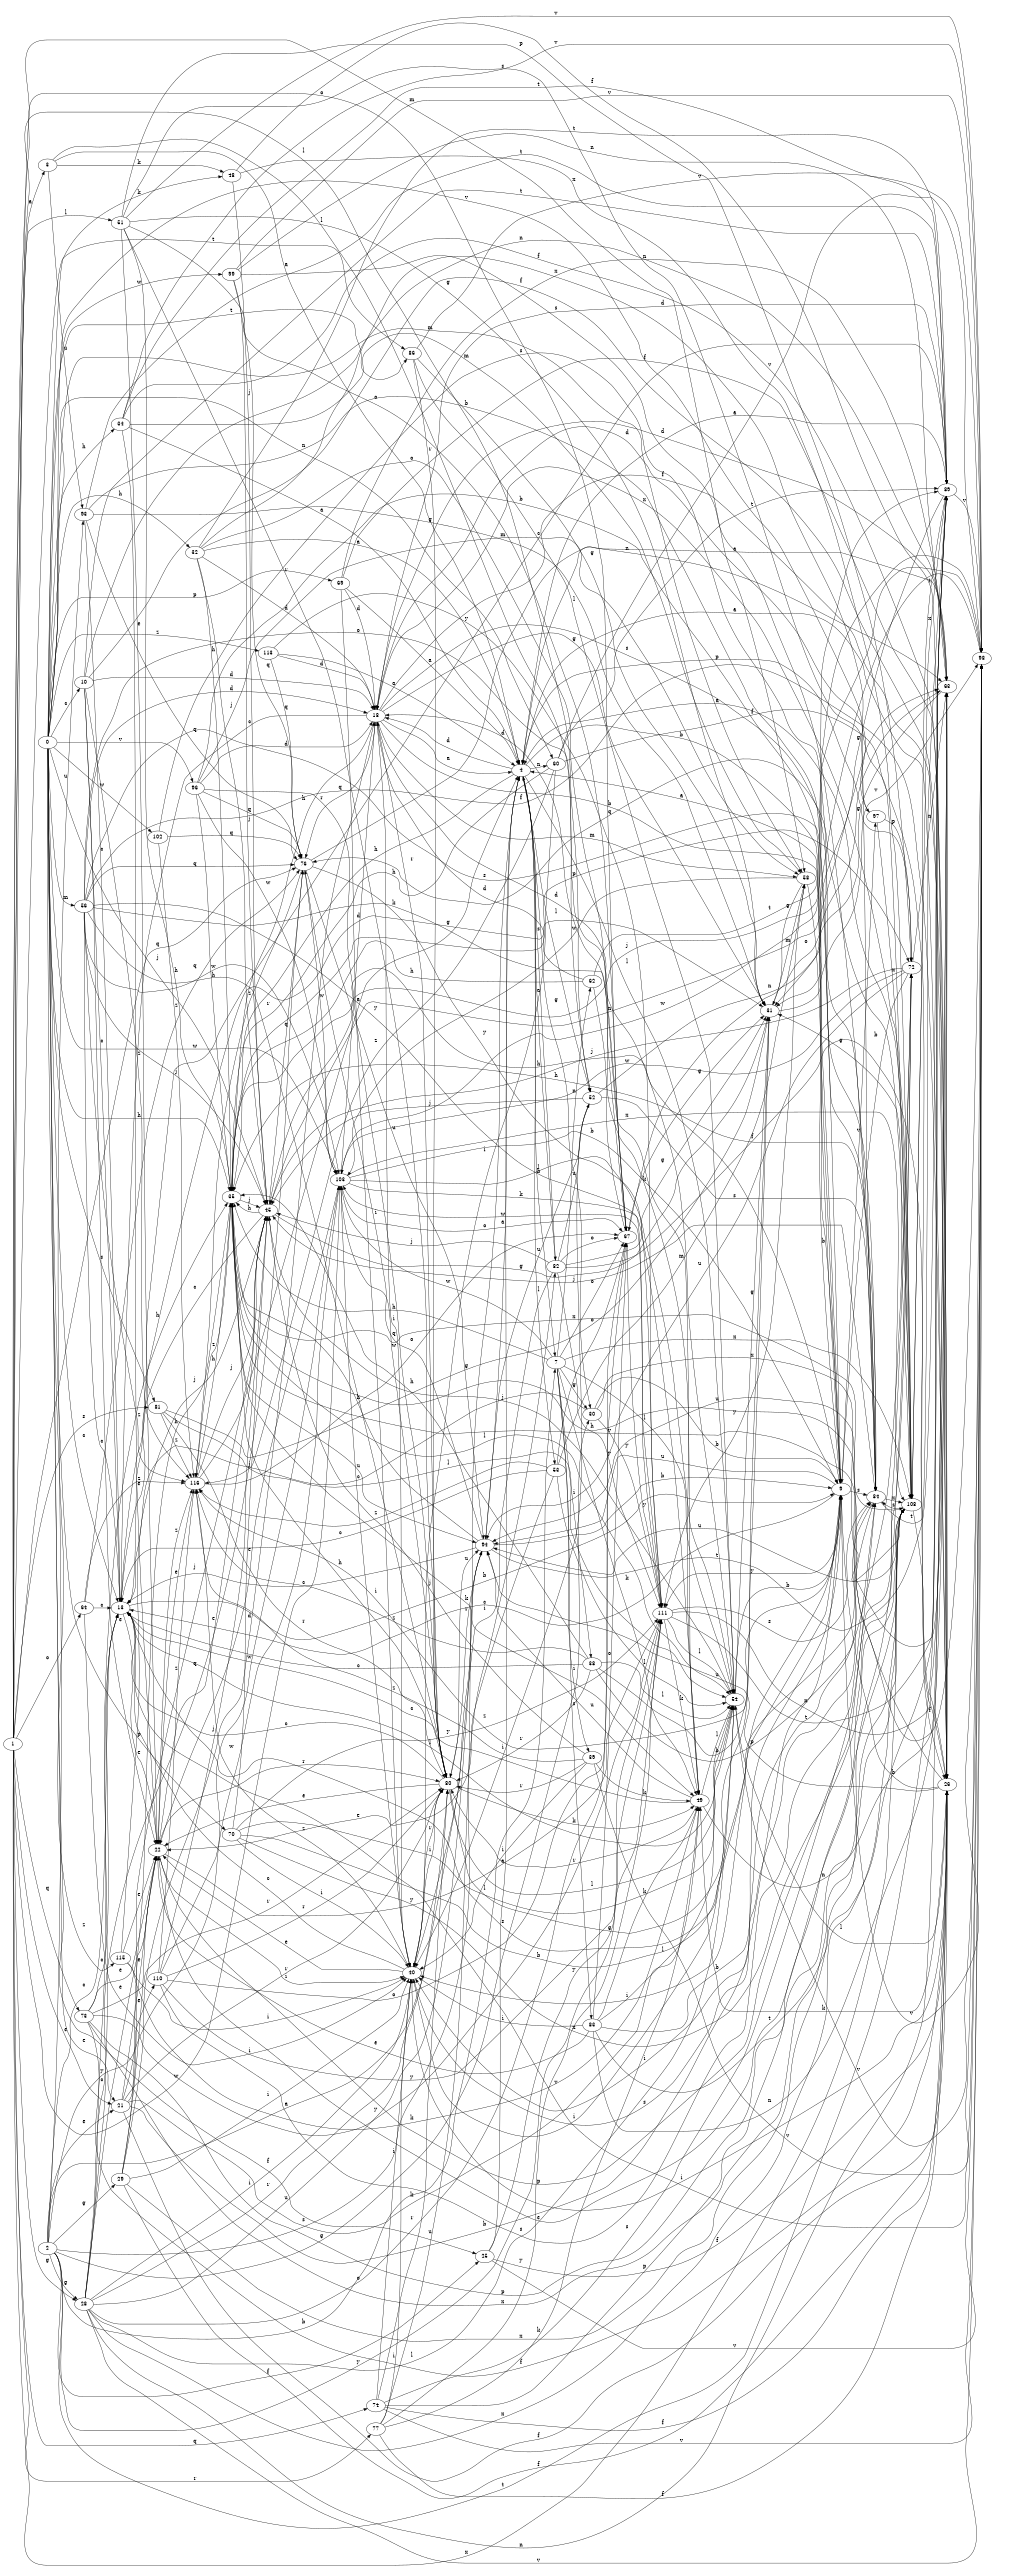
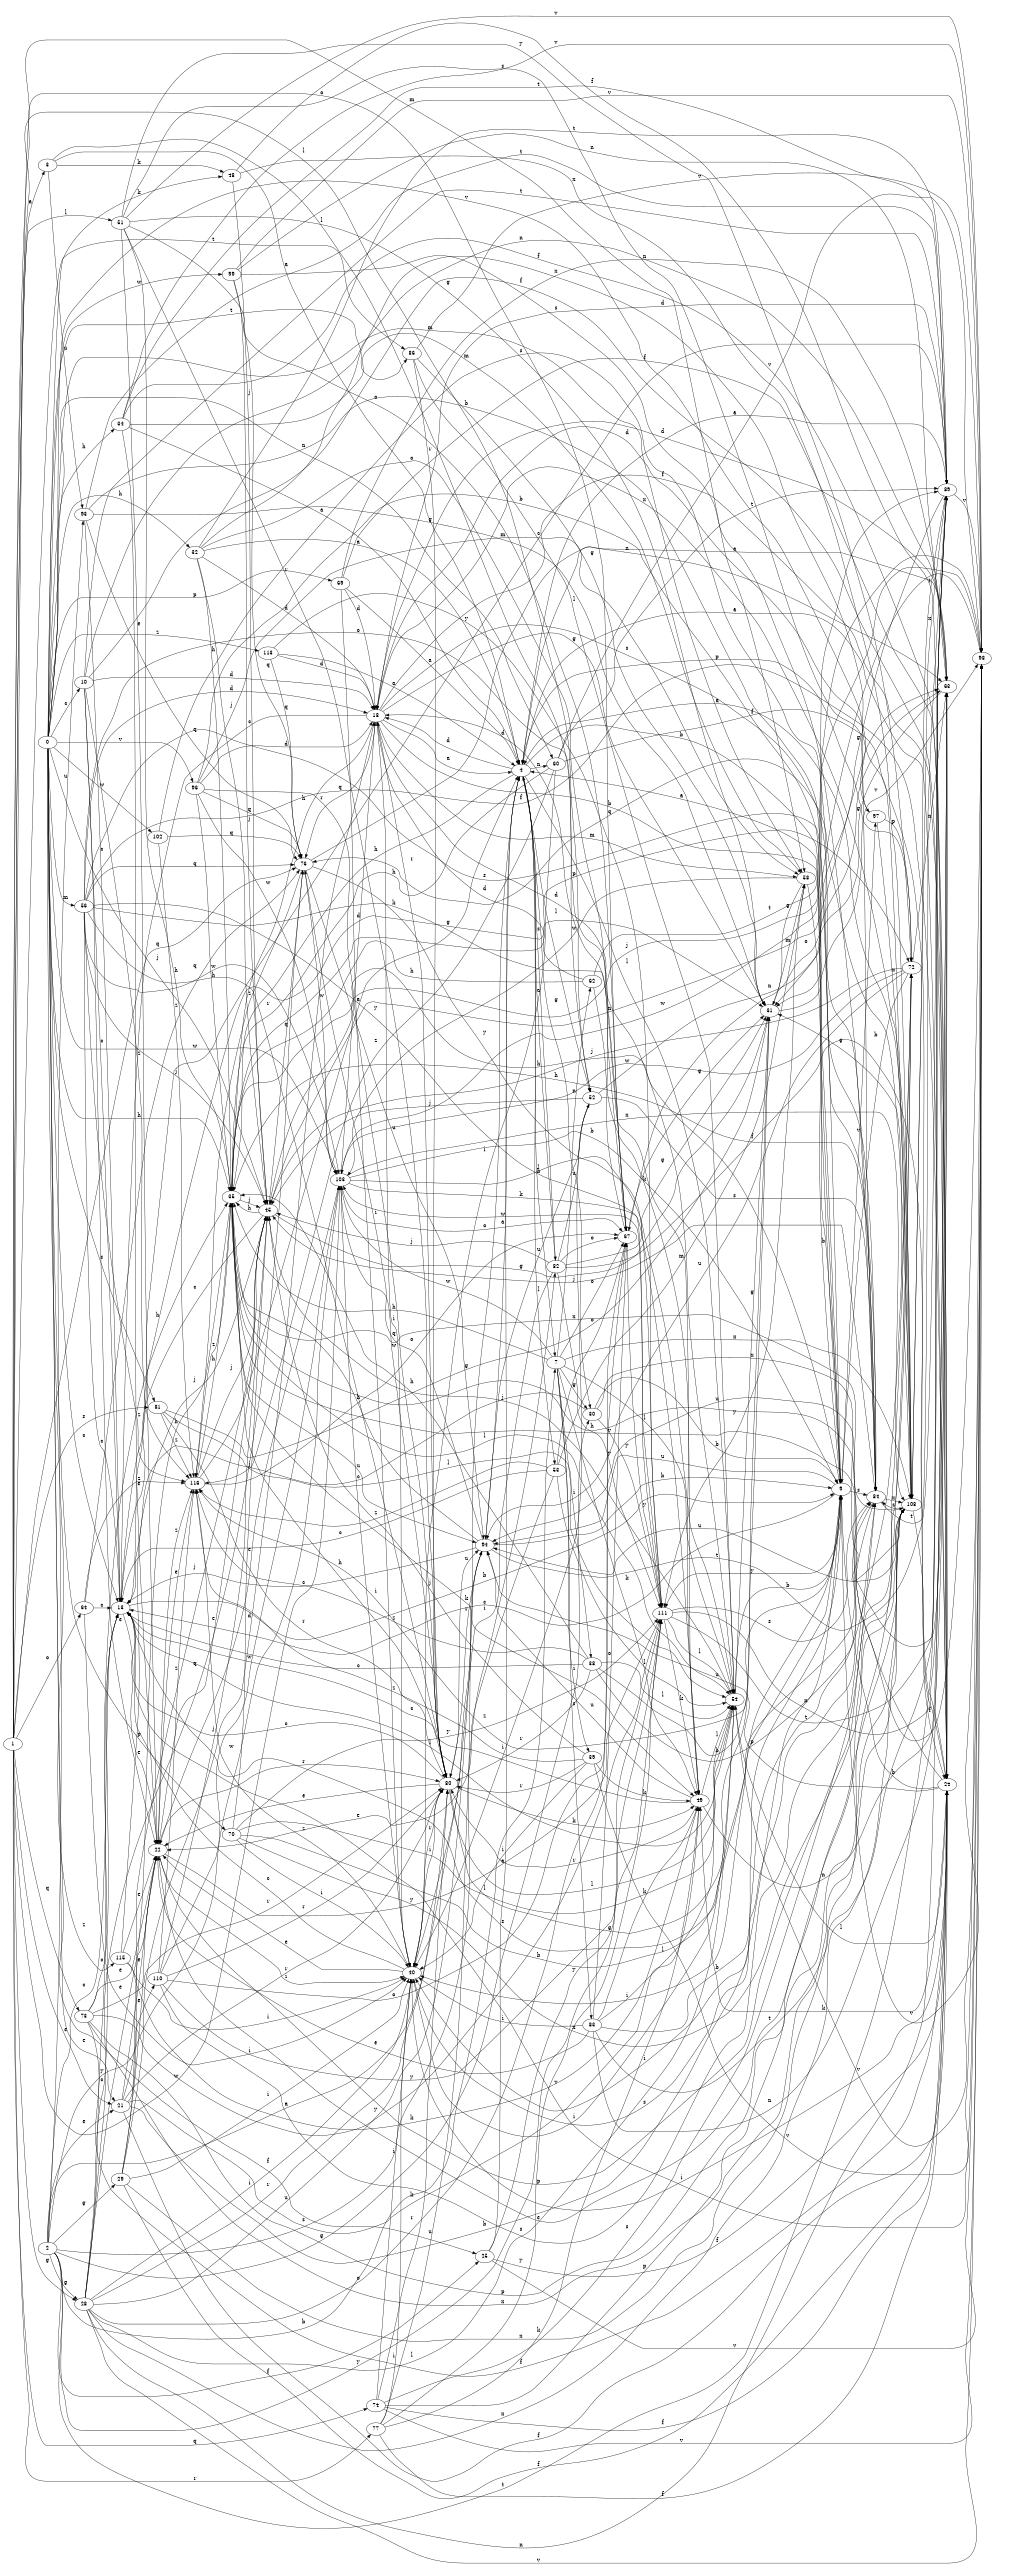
edge "51" -> "72": label "p" -> "y"
node "26": label "26" -> "24"
edge "1" -> "108": removed, label "x"
